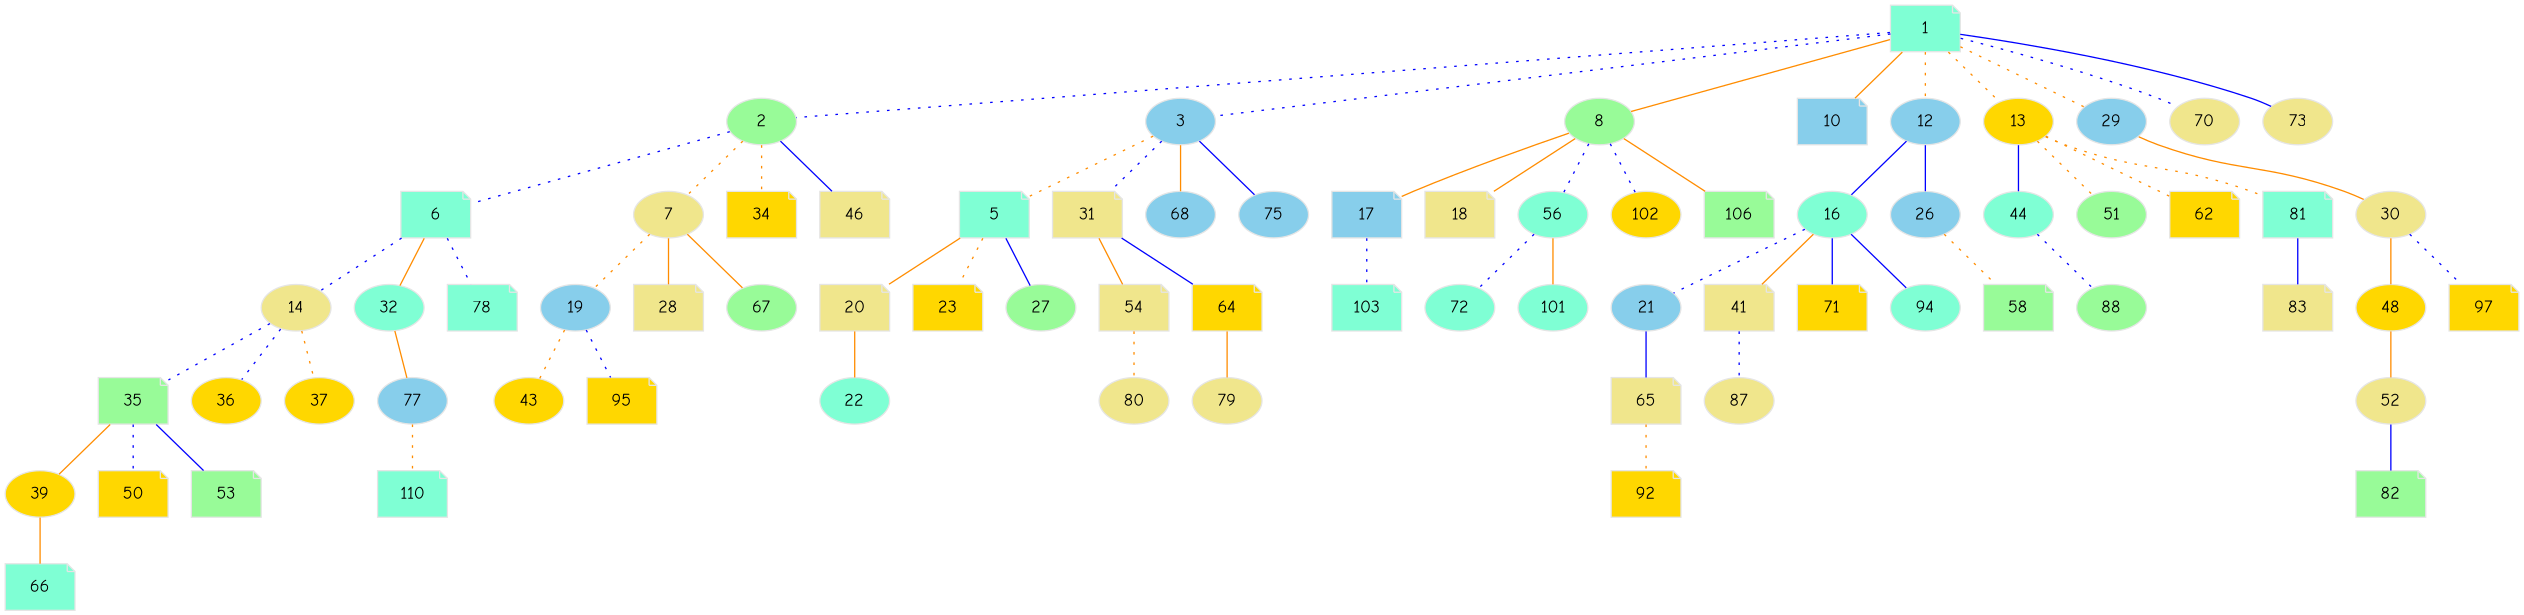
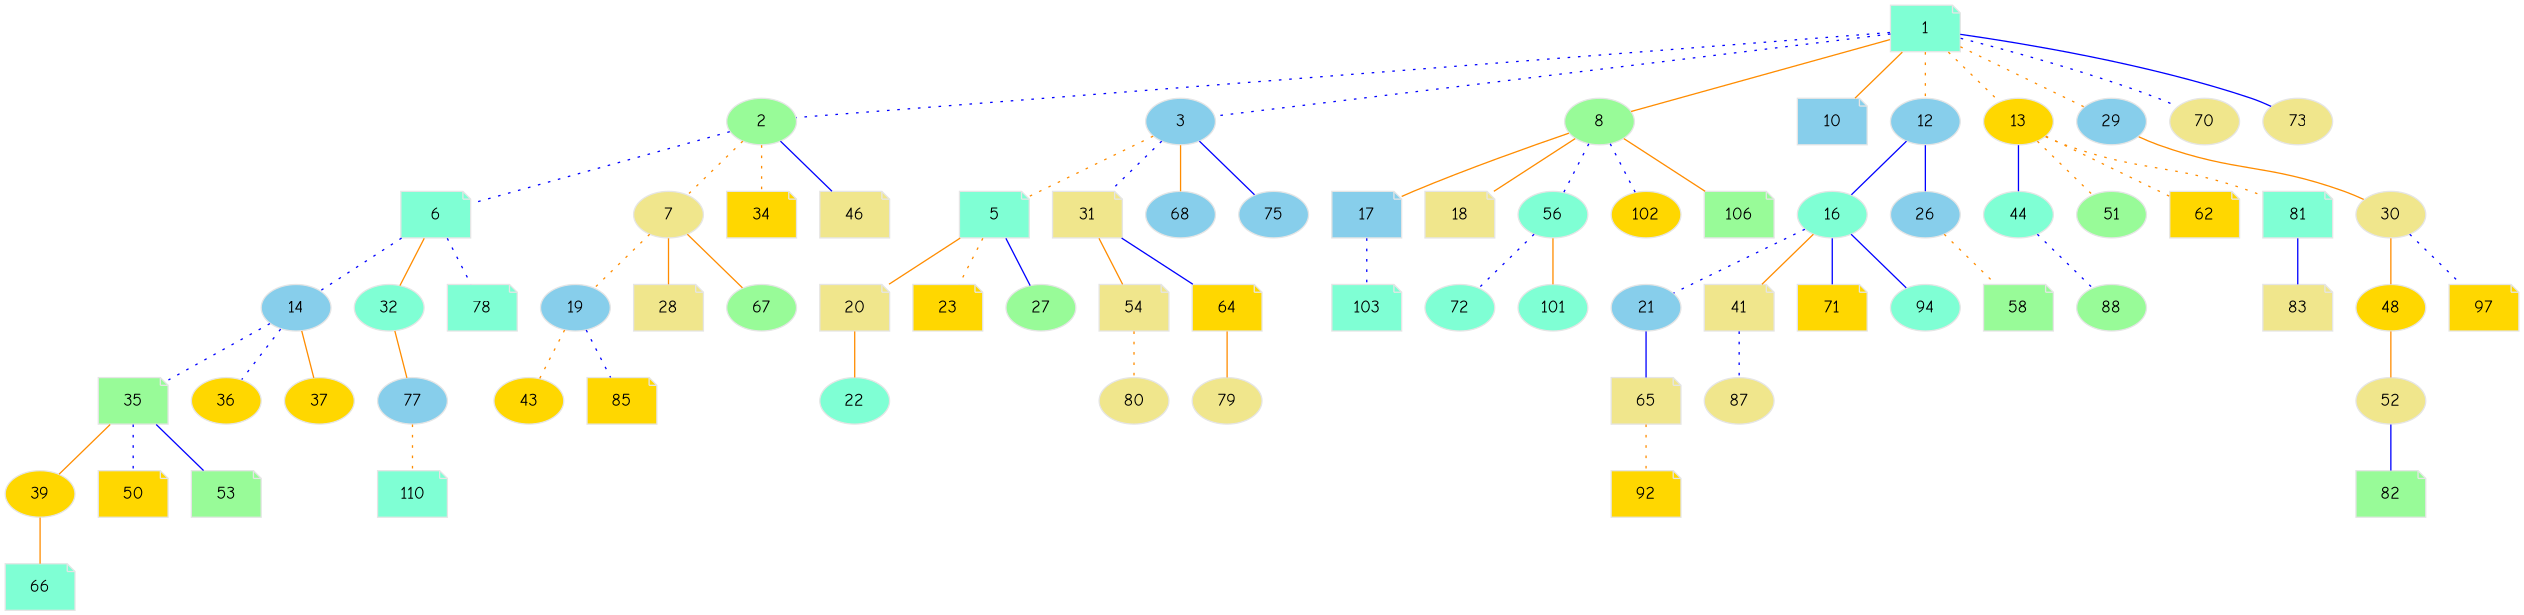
node "14": fillcolor khaki -> skyblue
edge "14" -- "37": style dotted -> solid
node "95": label "95" -> "85"
